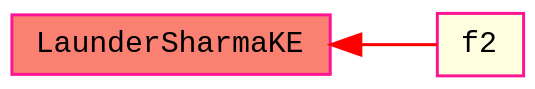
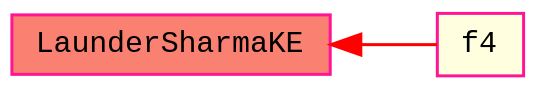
node "f2": label "f2" -> "f4"
